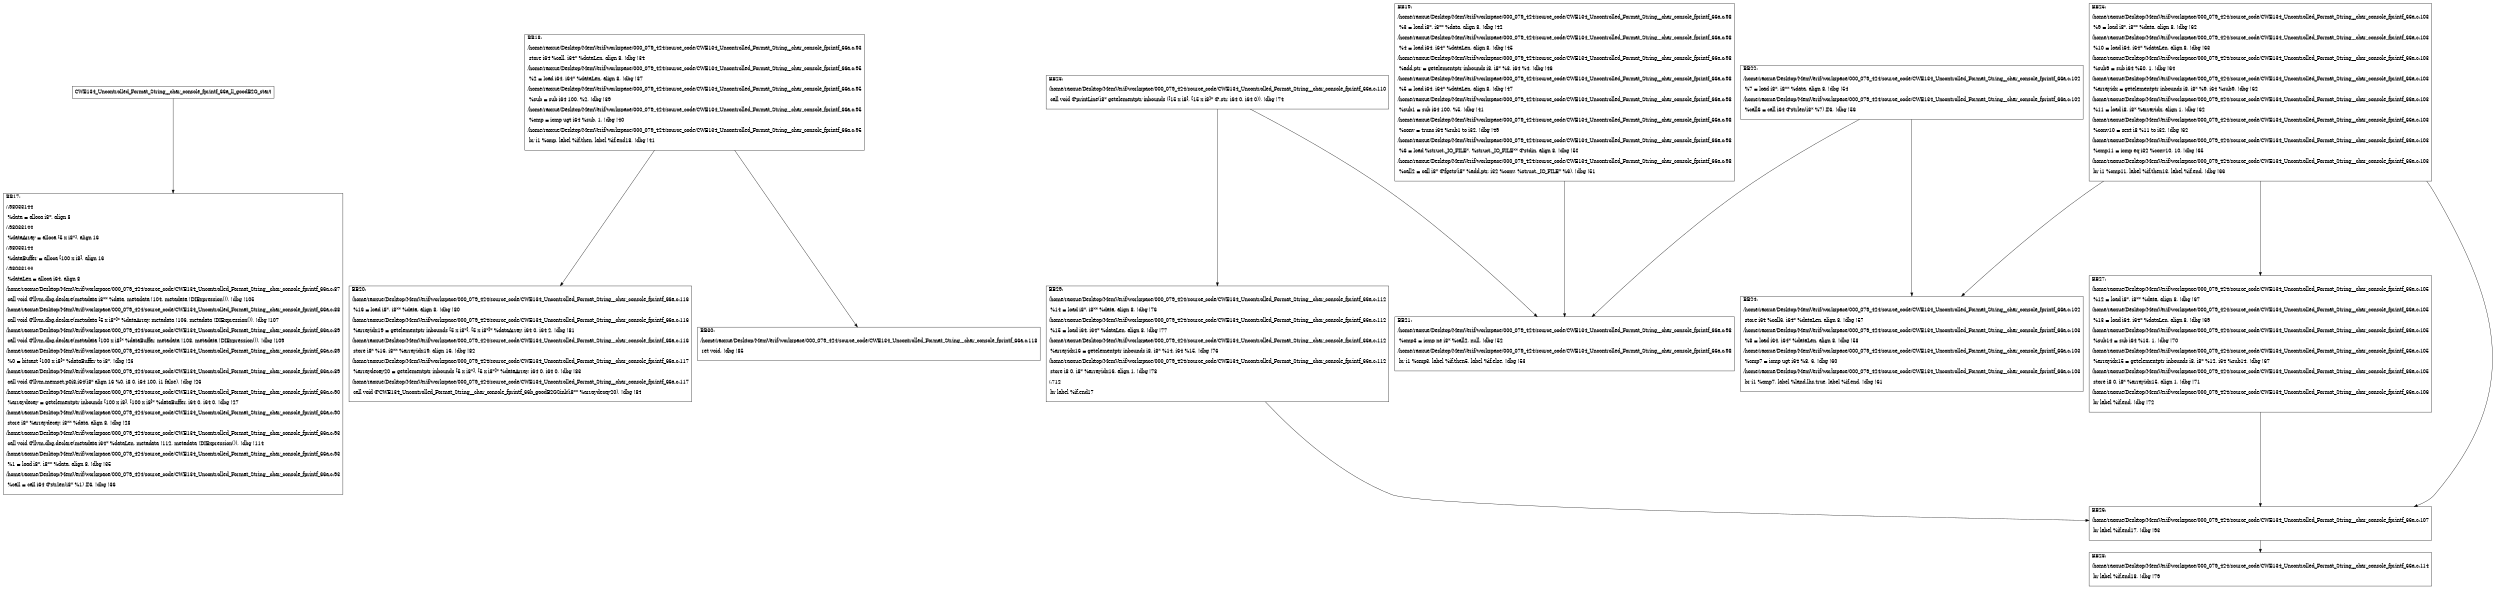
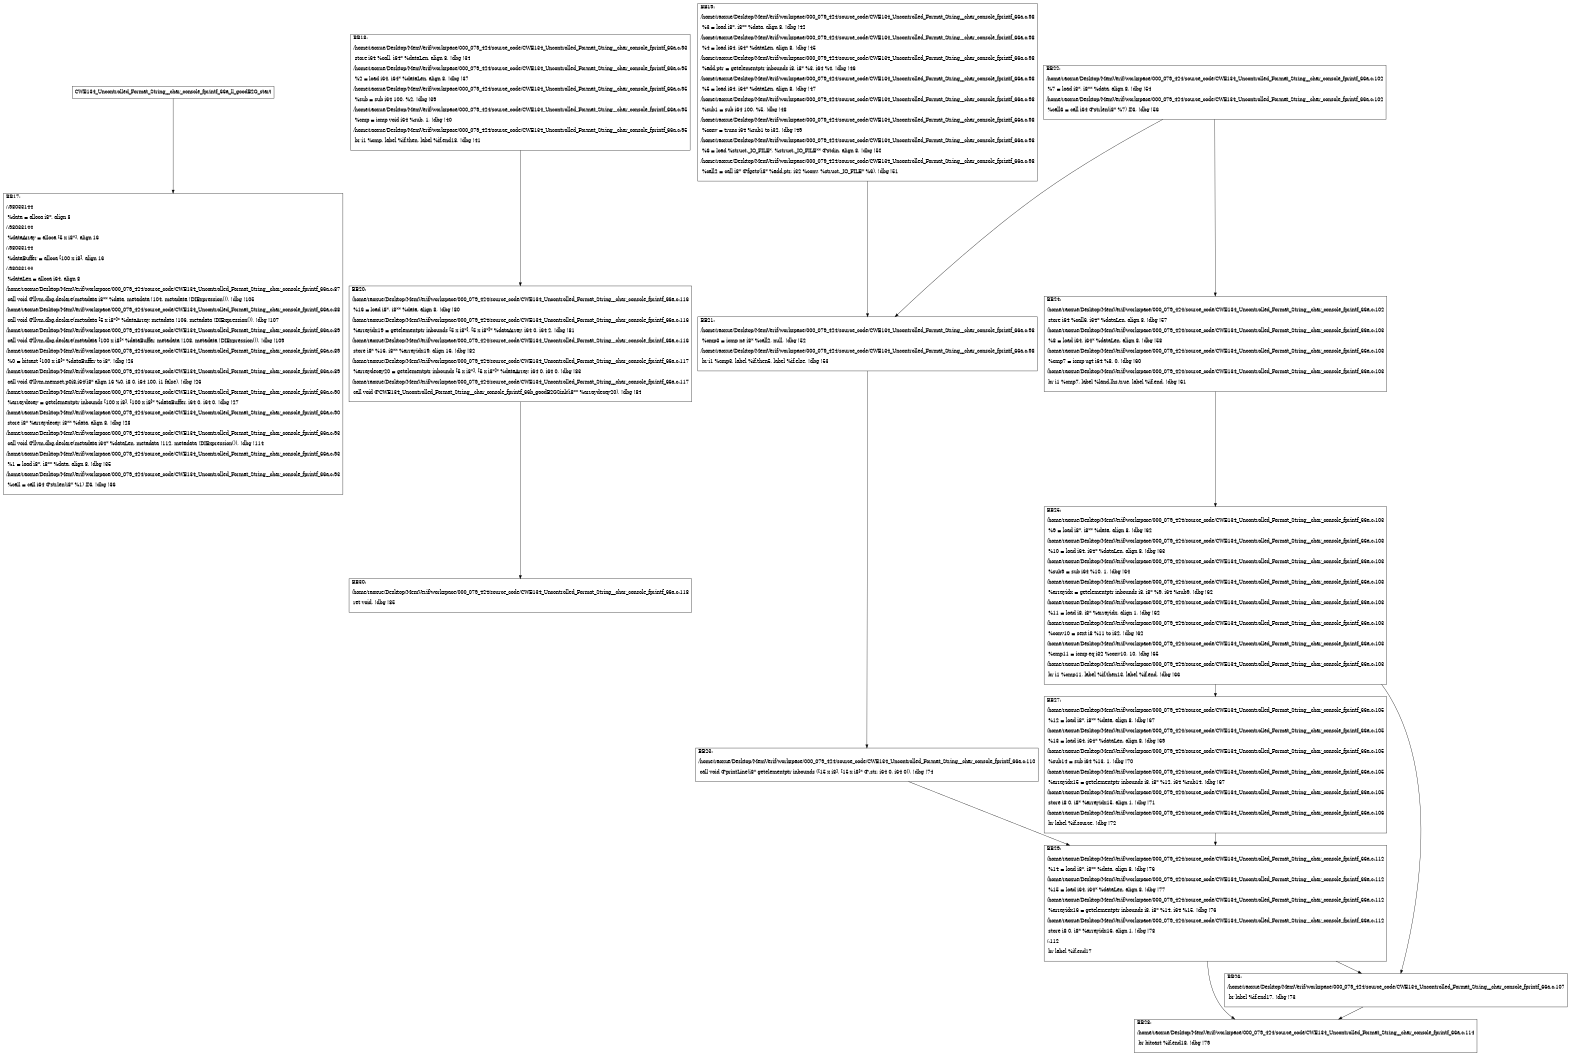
node "BB25:": text "%sub9 = sub i64 %50, 1, !dbg !64" -> "%sub9 = sub i64 %10, 1, !dbg !64"
node "BB19:": text "%sub1 = sub i64 100, %5, !dbg !41" -> "%sub1 = sub i64 100, %5, !dbg !48"
node "BB18:": text "%cmp = icmp ugt i64 %sub, 1, !dbg !40" -> "%cmp = icmp void i64 %sub, 1, !dbg !40"
edge "BB23:" -> "BB21:": reversed
edge "BB25:" -> "BB24:": reversed
edge "BB18:" -> "BB30:": now "BB20:" -> "BB30:"
node "BB24:": text "%cmp7 = icmp ugt i64 %8, 6, !dbg !60" -> "%cmp7 = icmp ugt i64 %8, 0, !dbg !60"
node "BB29:": text "/:712" -> "/:112"
node "BB27:": text "br label %if.end, !dbg !72" -> "br label %if.source, !dbg !72"
edge "BB27:" -> "BB26:": now "BB27:" -> "BB29:"
node "BB26:": text "br label %if.end17, !dbg !93" -> "br label %if.end17, !dbg !73"
node "BB28:": text "br label %if.end18, !dbg !79" -> "br bitcast %if.end18, !dbg !79"
edge "BB29:" -> "BB28:": added
